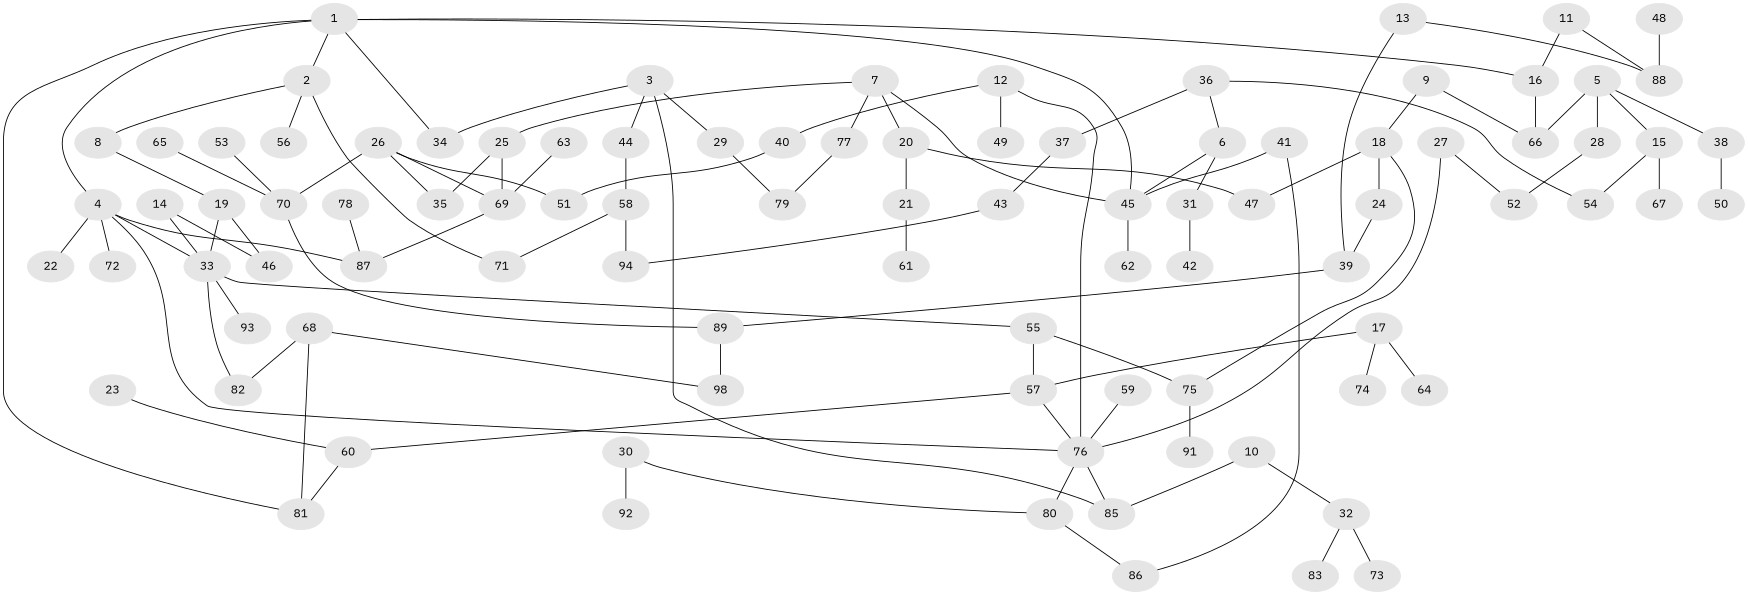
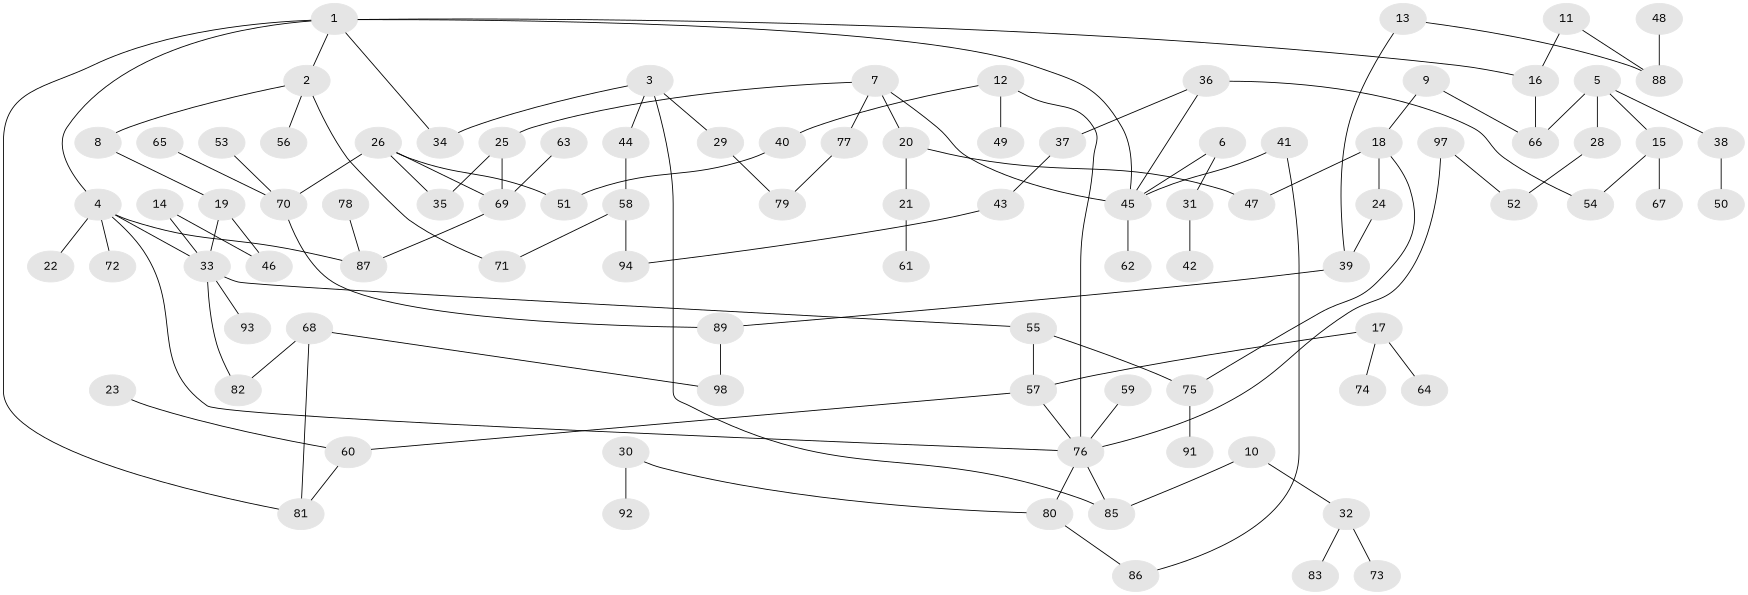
edge "36" -- "6": now "36" -- "45"
node "27": label "27" -> "97"
